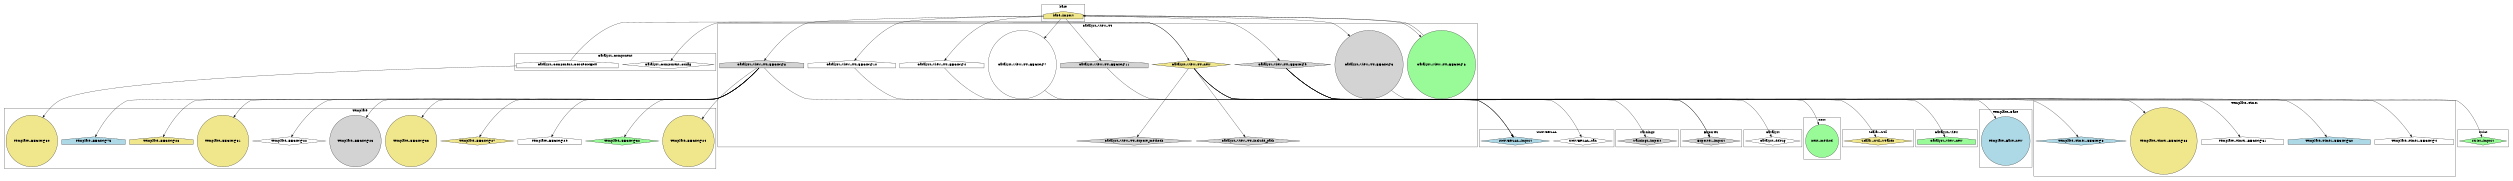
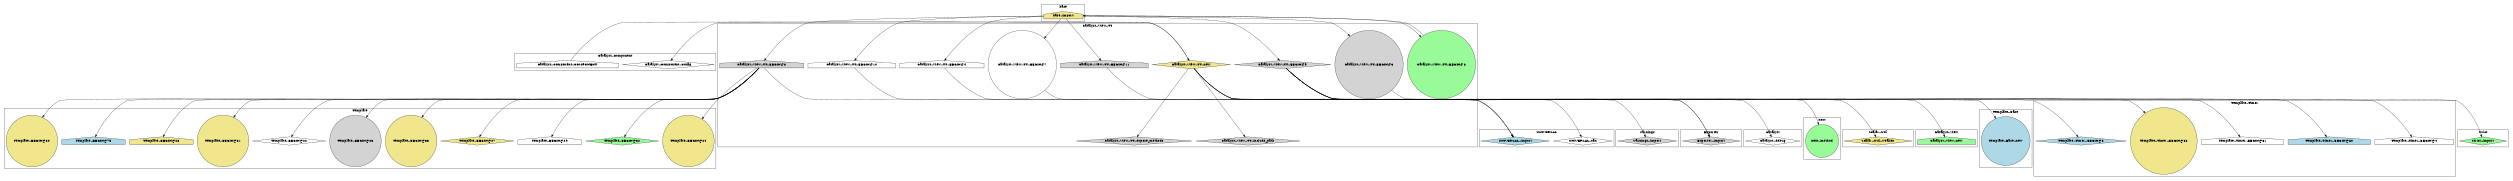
edge "Catalyst::Component::COMPONENT" -> "Template::BEGIN@30": now "Catalyst::View::TT::BEGIN@8" -> "Template::BEGIN@30"
